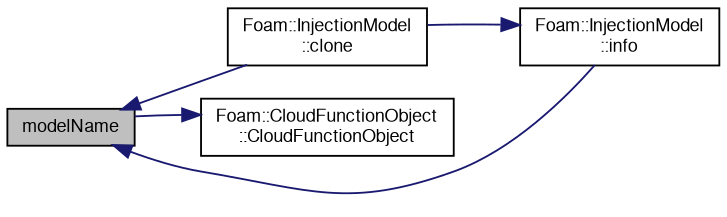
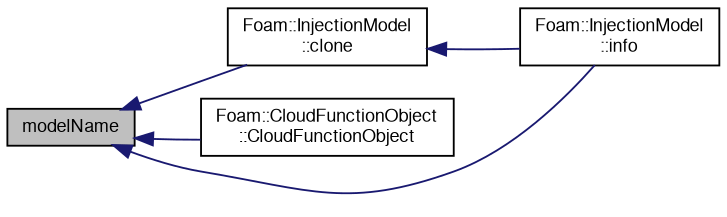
edge "Foam::InjectionModel ::clone" -> "Foam::InjectionModel ::info": reversed
edge "modelName" -> "Foam::CloudFunctionObject ::CloudFunctionObject": reversed
